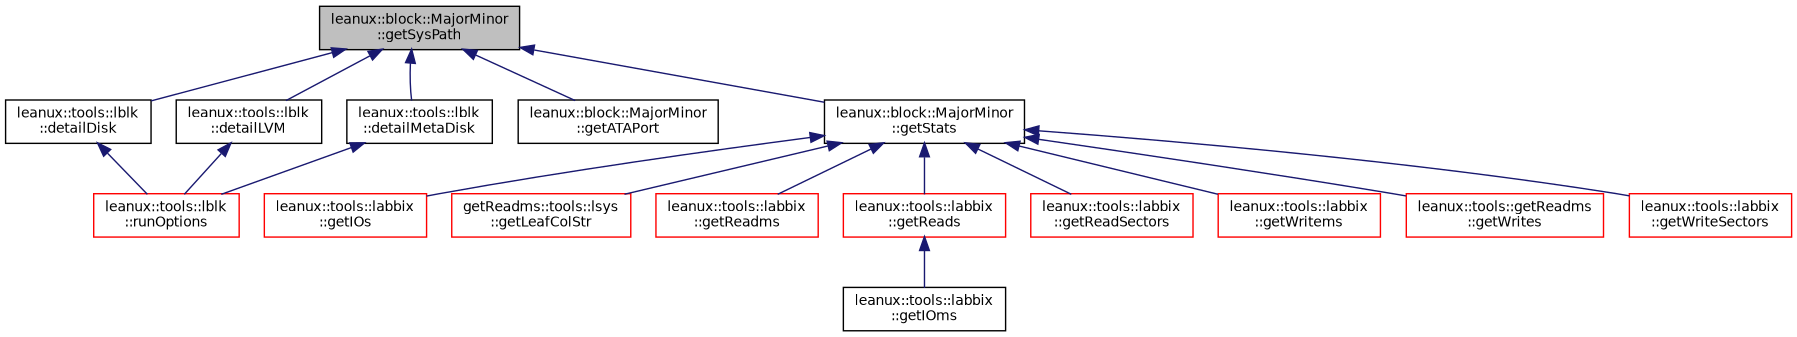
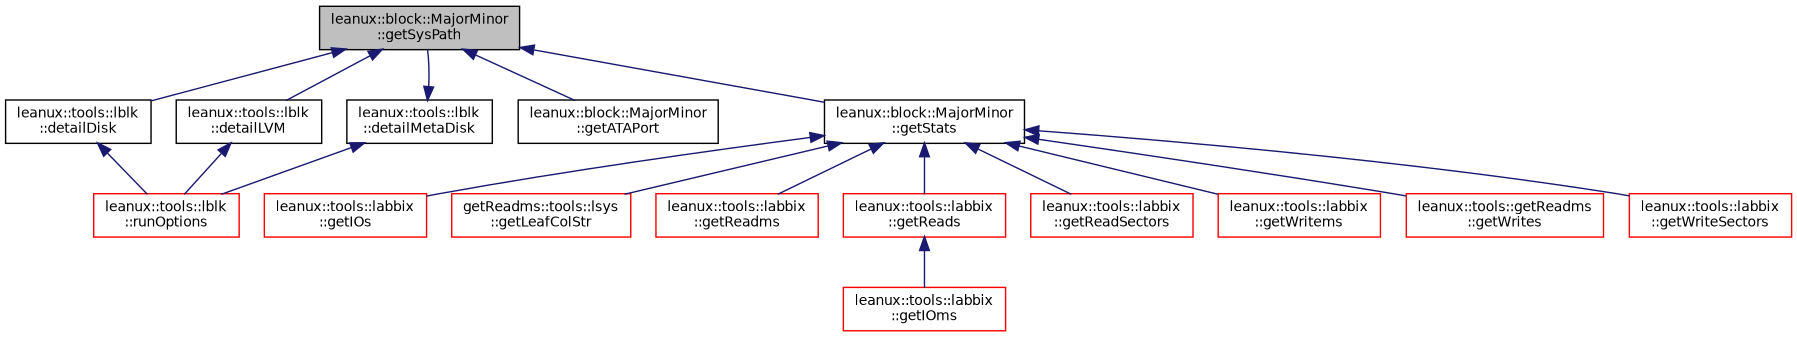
edge "leanux::tools::lblk ::detailMetaDisk" -> "leanux::block::MajorMinor ::getSysPath": reversed
node "leanux::tools::labbix ::getIOms": color black -> red
